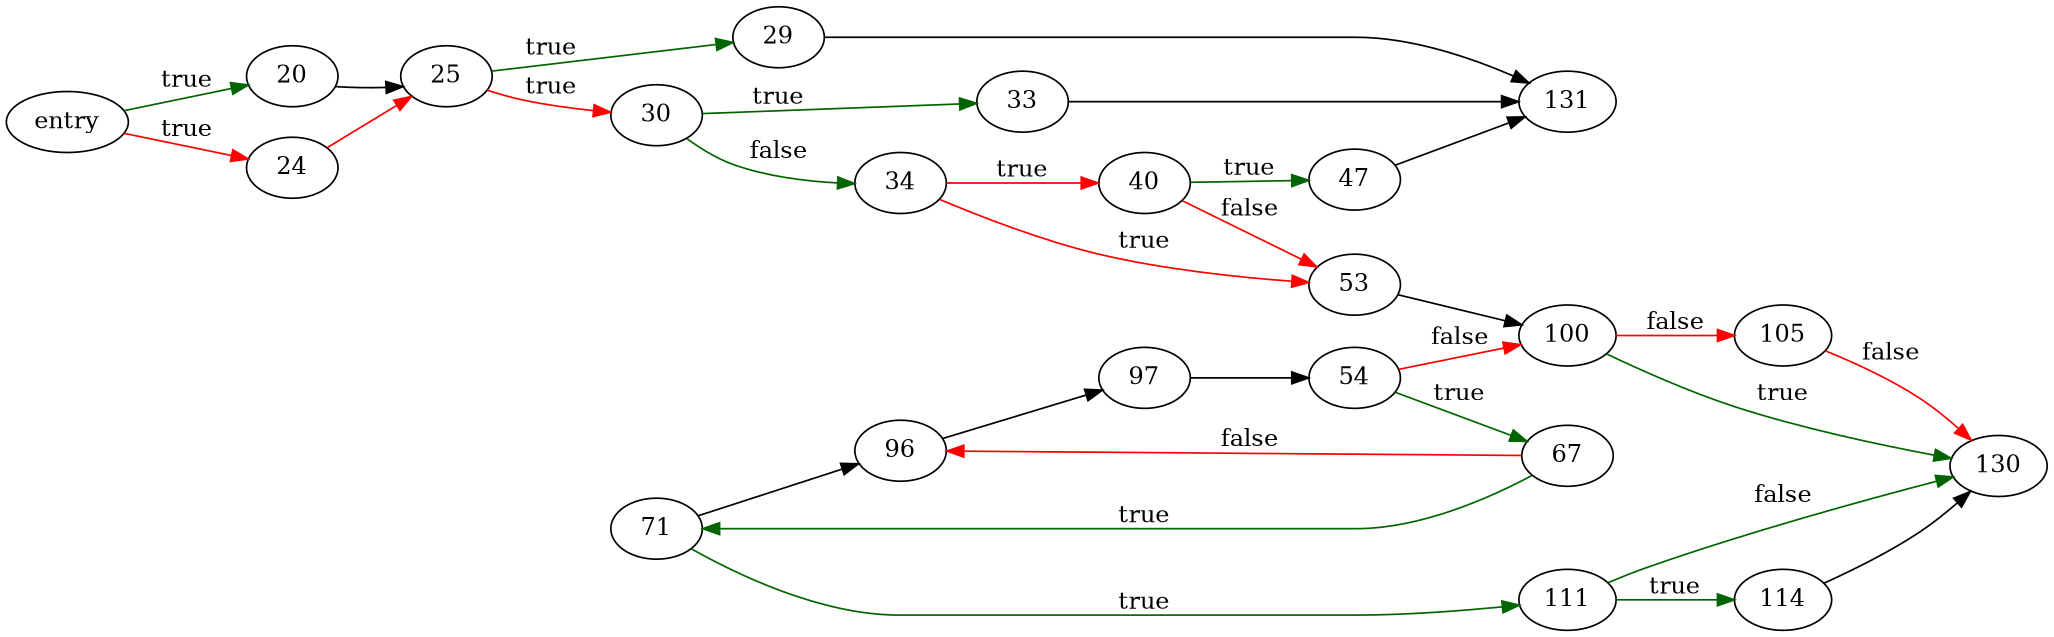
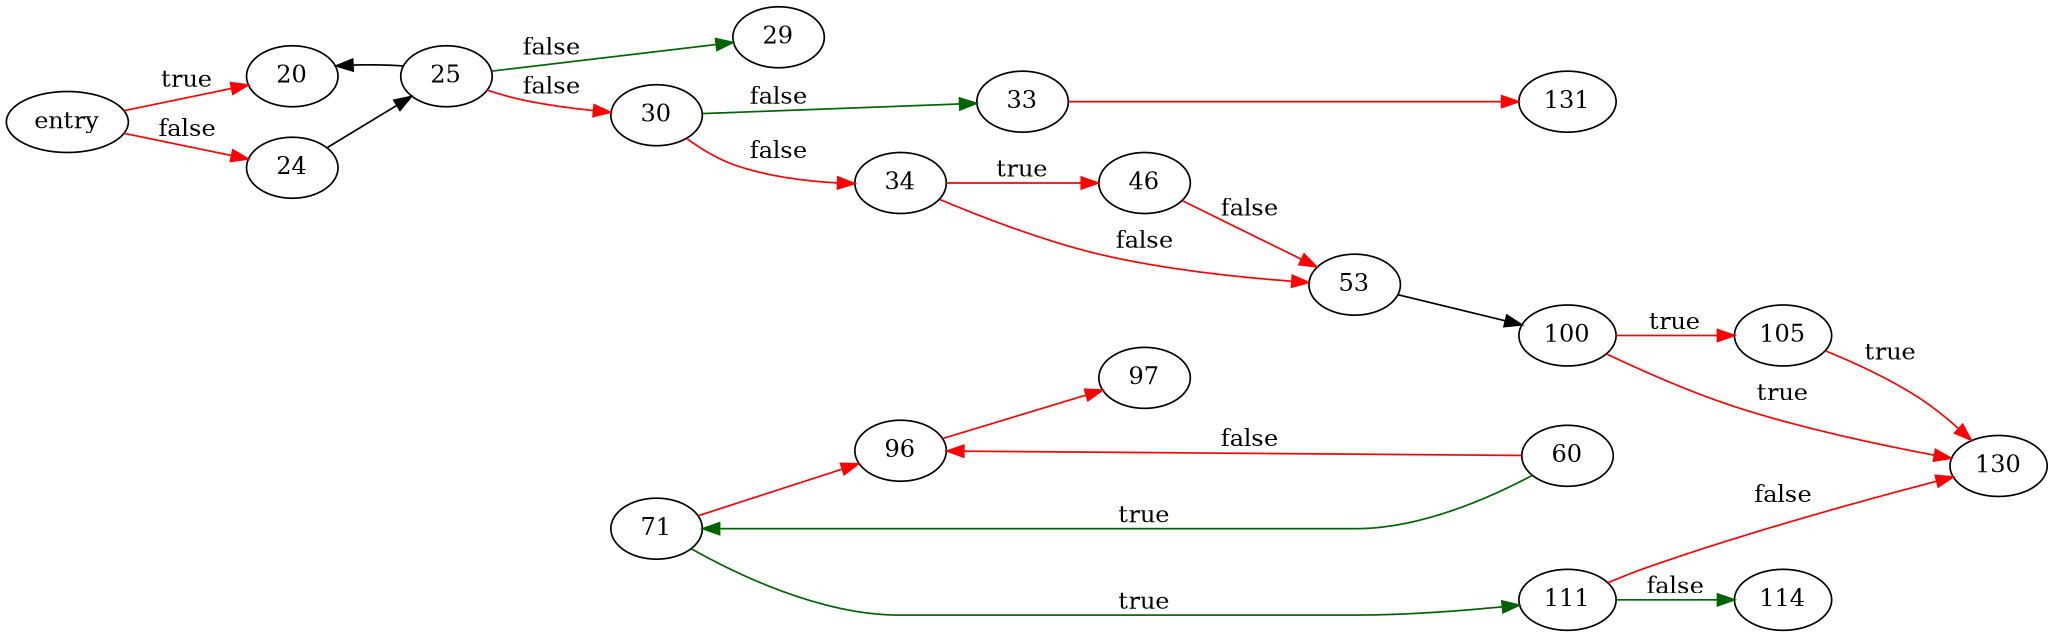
edge "29" -> "131": removed
edge "25" -> "29": label "true" -> "false"
edge "25" -> "30": label "true" -> "false"
edge "20" -> "25": reversed
edge "30" -> "33": label "true" -> "false"
edge "entry" -> "20": color darkgreen -> red
edge "33" -> "131": color black -> red
edge "24" -> "25": color red -> black
edge "entry" -> "24": label "true" -> "false"
edge "30" -> "34": color darkgreen -> red
node "47": removed
node "40": label "40" -> "46"
edge "34" -> "53": label "true" -> "false"
edge "100" -> "105": label "false" -> "true"
edge "105" -> "130": label "false" -> "true"
node "54": removed
edge "100" -> "130": color darkgreen -> red
edge "96" -> "97": color black -> red
node "67": label "67" -> "60"
edge "71" -> "96": color black -> red
edge "111" -> "130": color darkgreen -> red
edge "114" -> "130": removed
edge "111" -> "114": label "true" -> "false"
